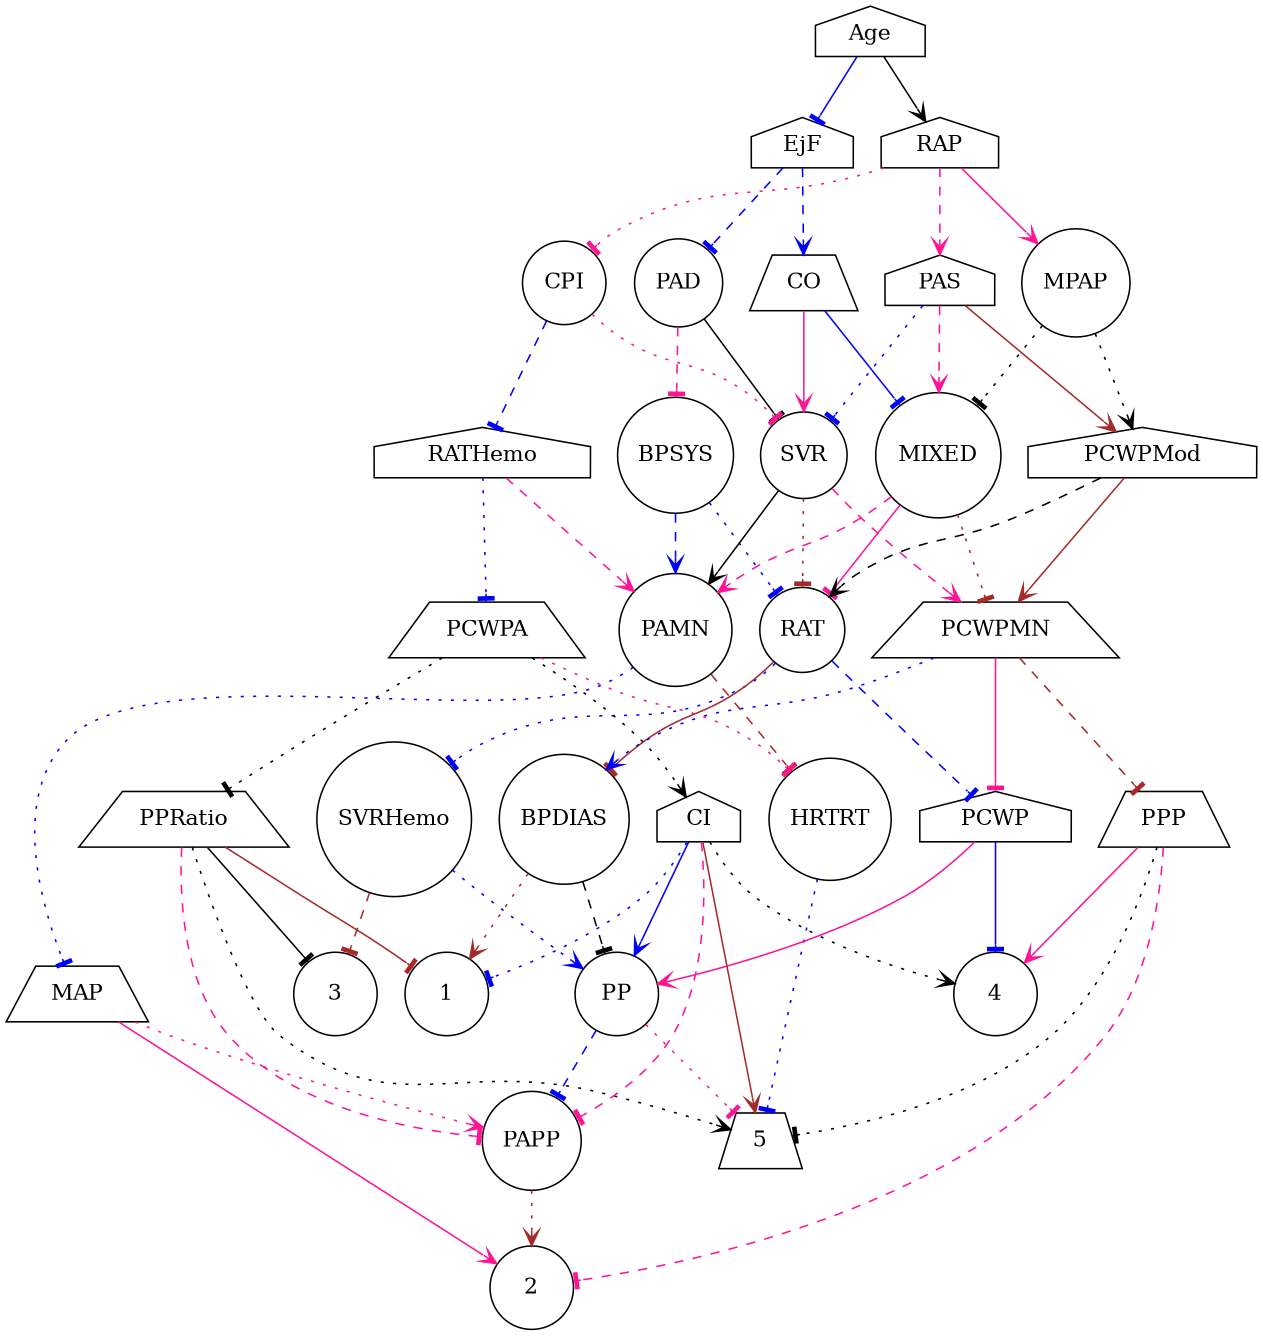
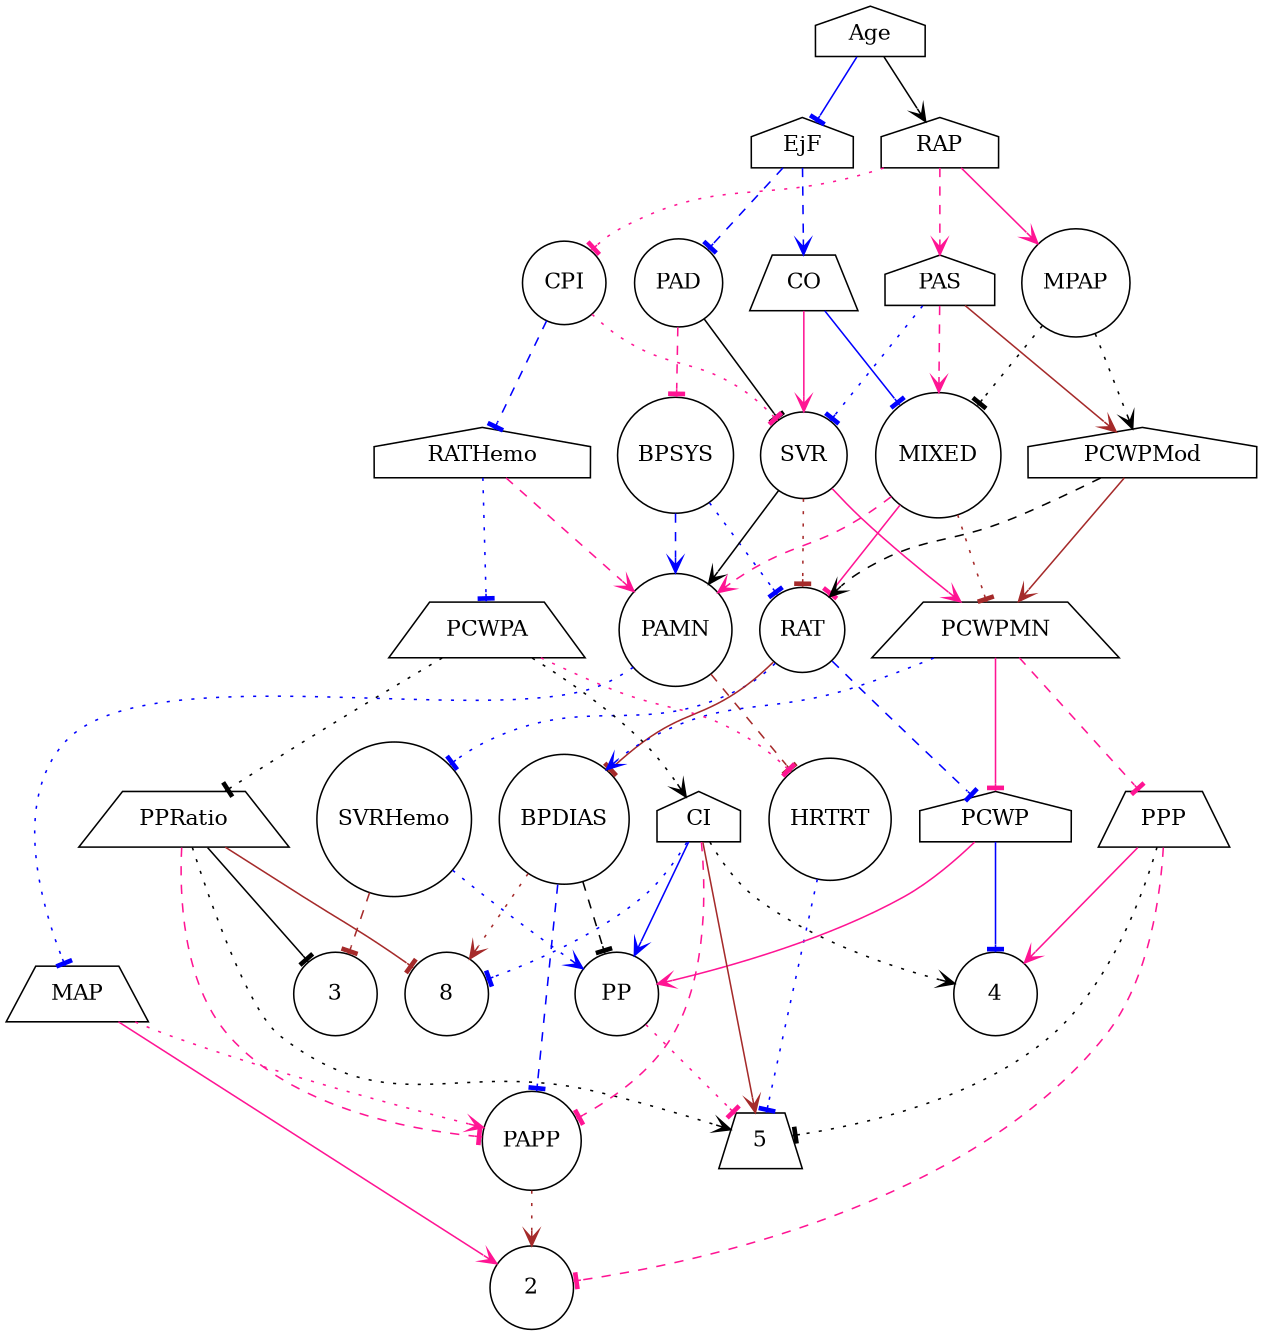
edge "SVR" -> "PCWPMN": style dashed -> solid
edge "PCWPMN" -> "PPP": color brown -> deeppink
node "1": label "1" -> "8"
edge "PP" -> "PAPP": now "BPDIAS" -> "PAPP"
